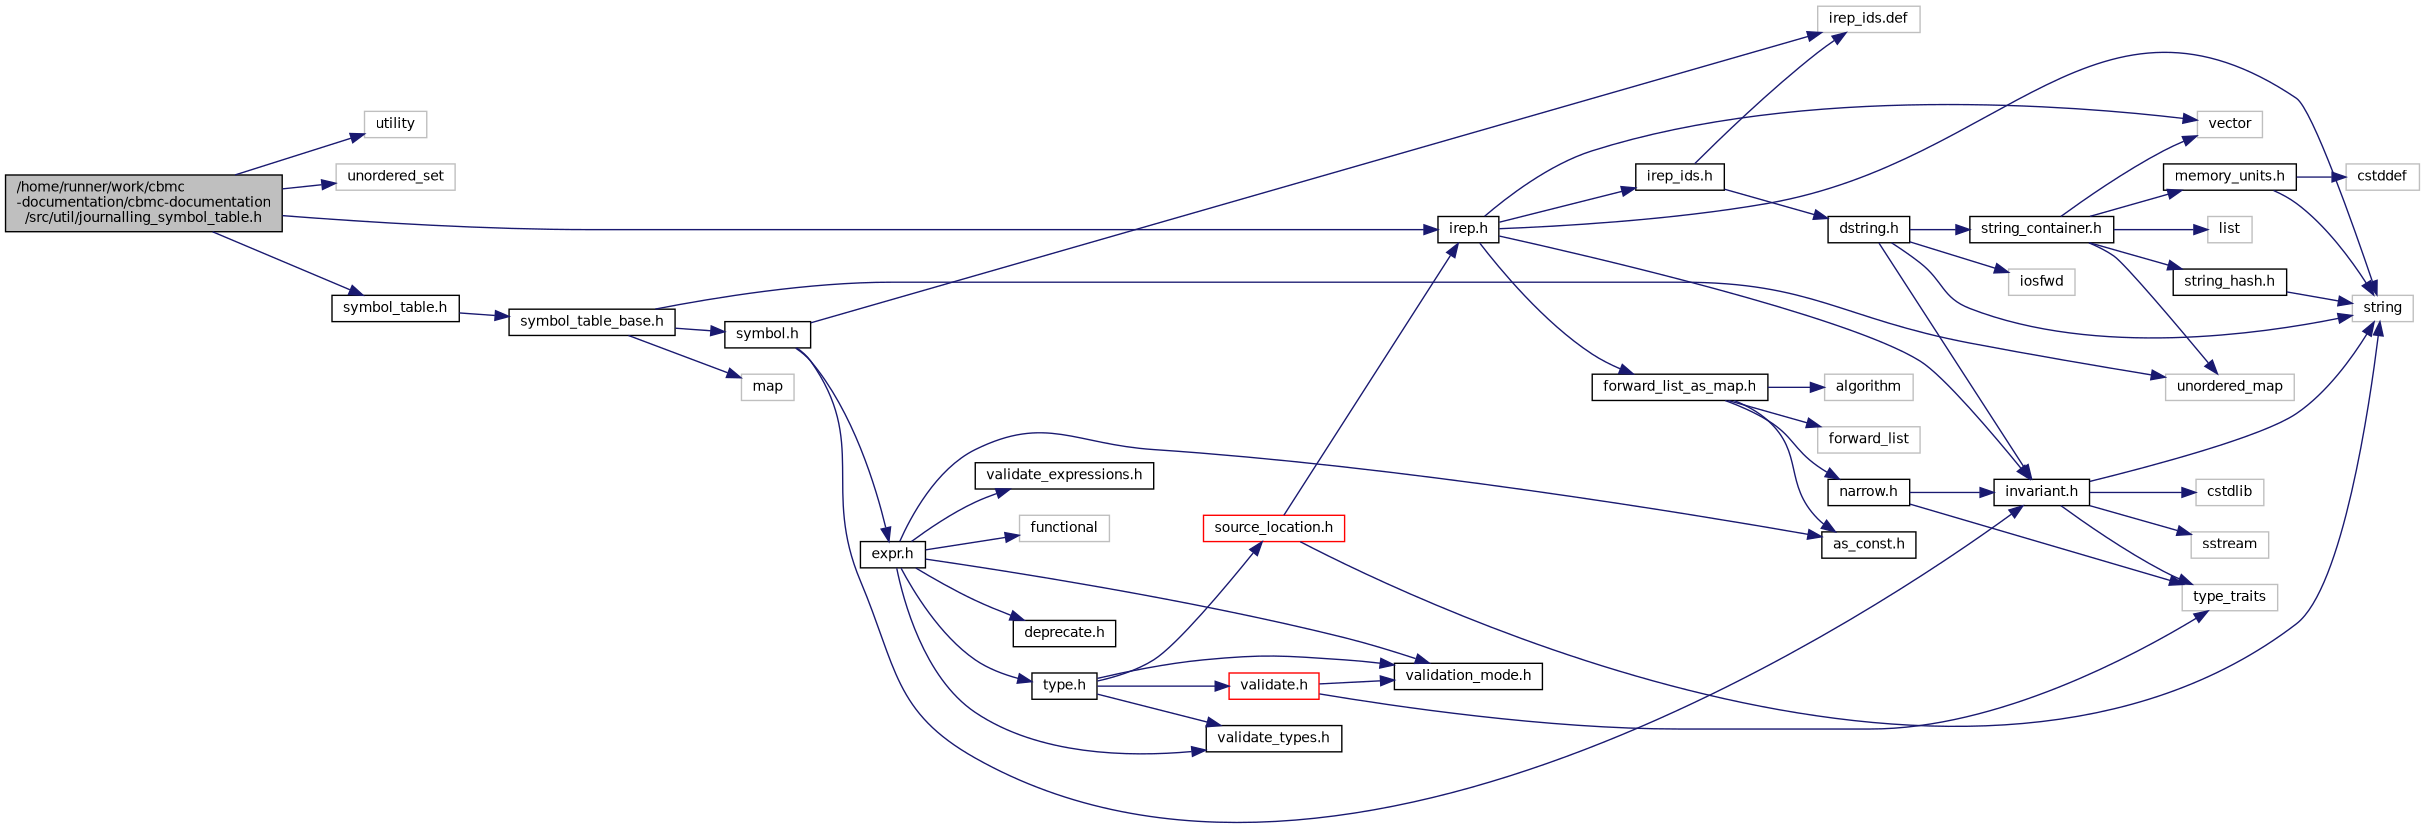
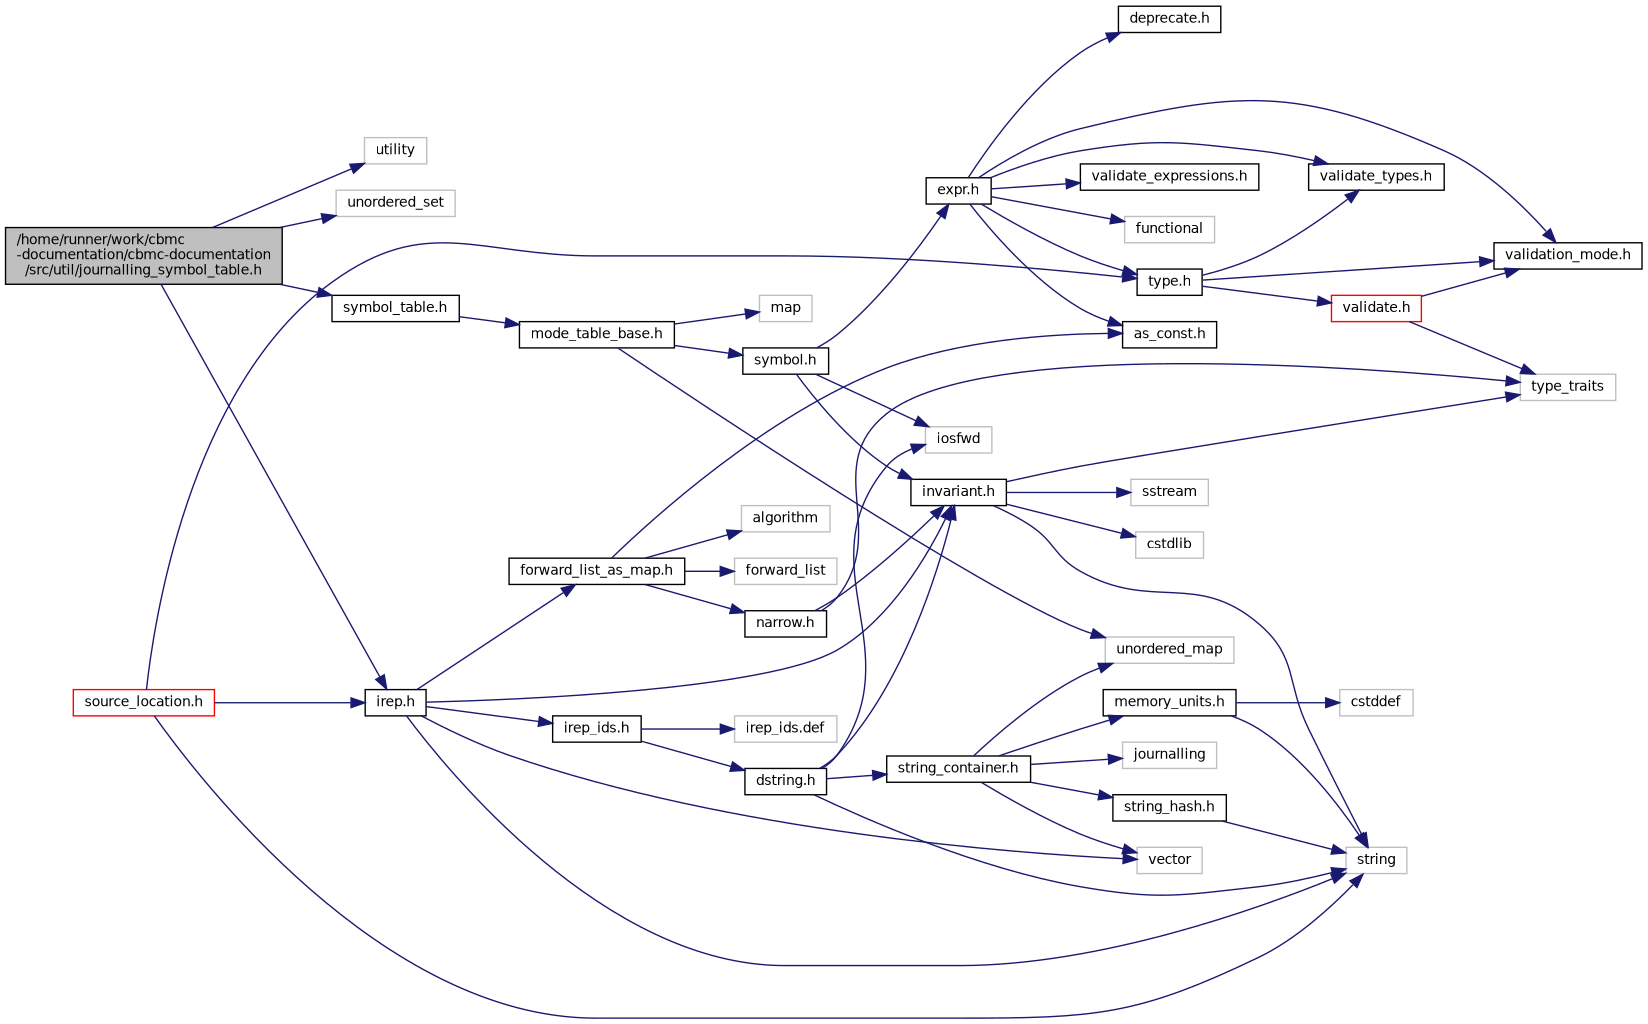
edge "symbol.h" -> "irep_ids.def": now "symbol.h" -> "iosfwd"
node "list": label "list" -> "journalling"
node "symbol_table_base.h": label "symbol_table_base.h" -> "mode_table_base.h"
edge "type.h" -> "source_location.h": reversed
